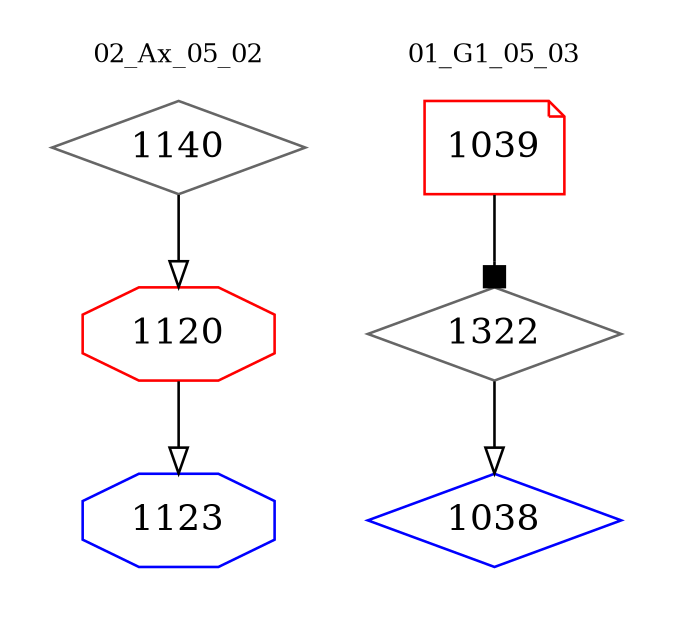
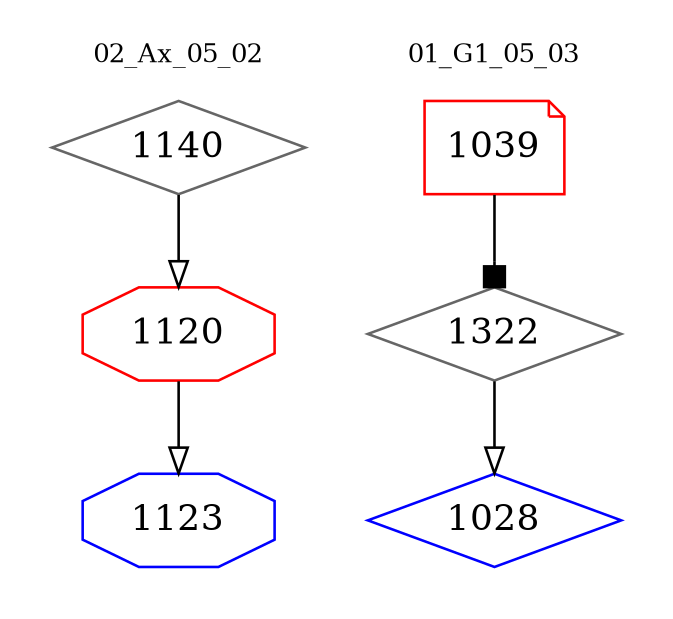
node "1038": label "1038" -> "1028"
